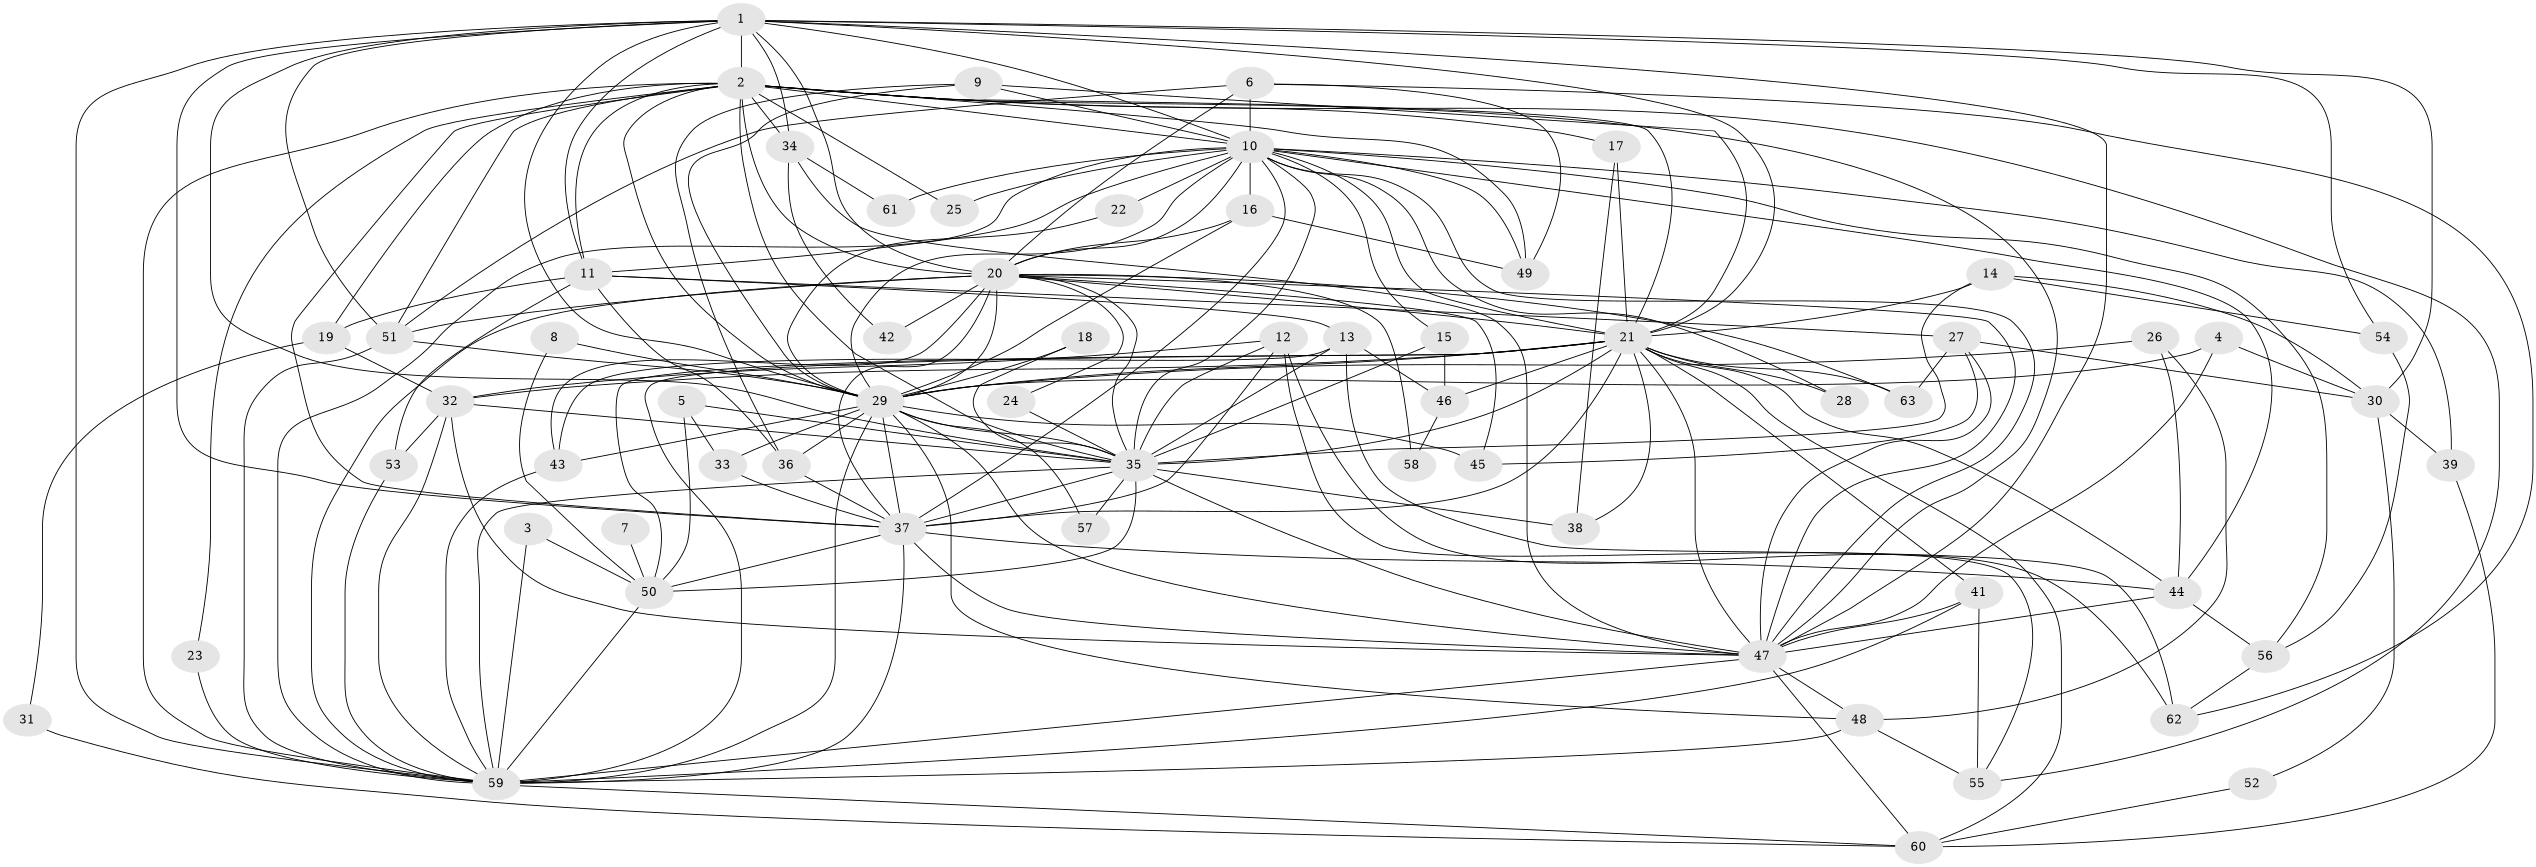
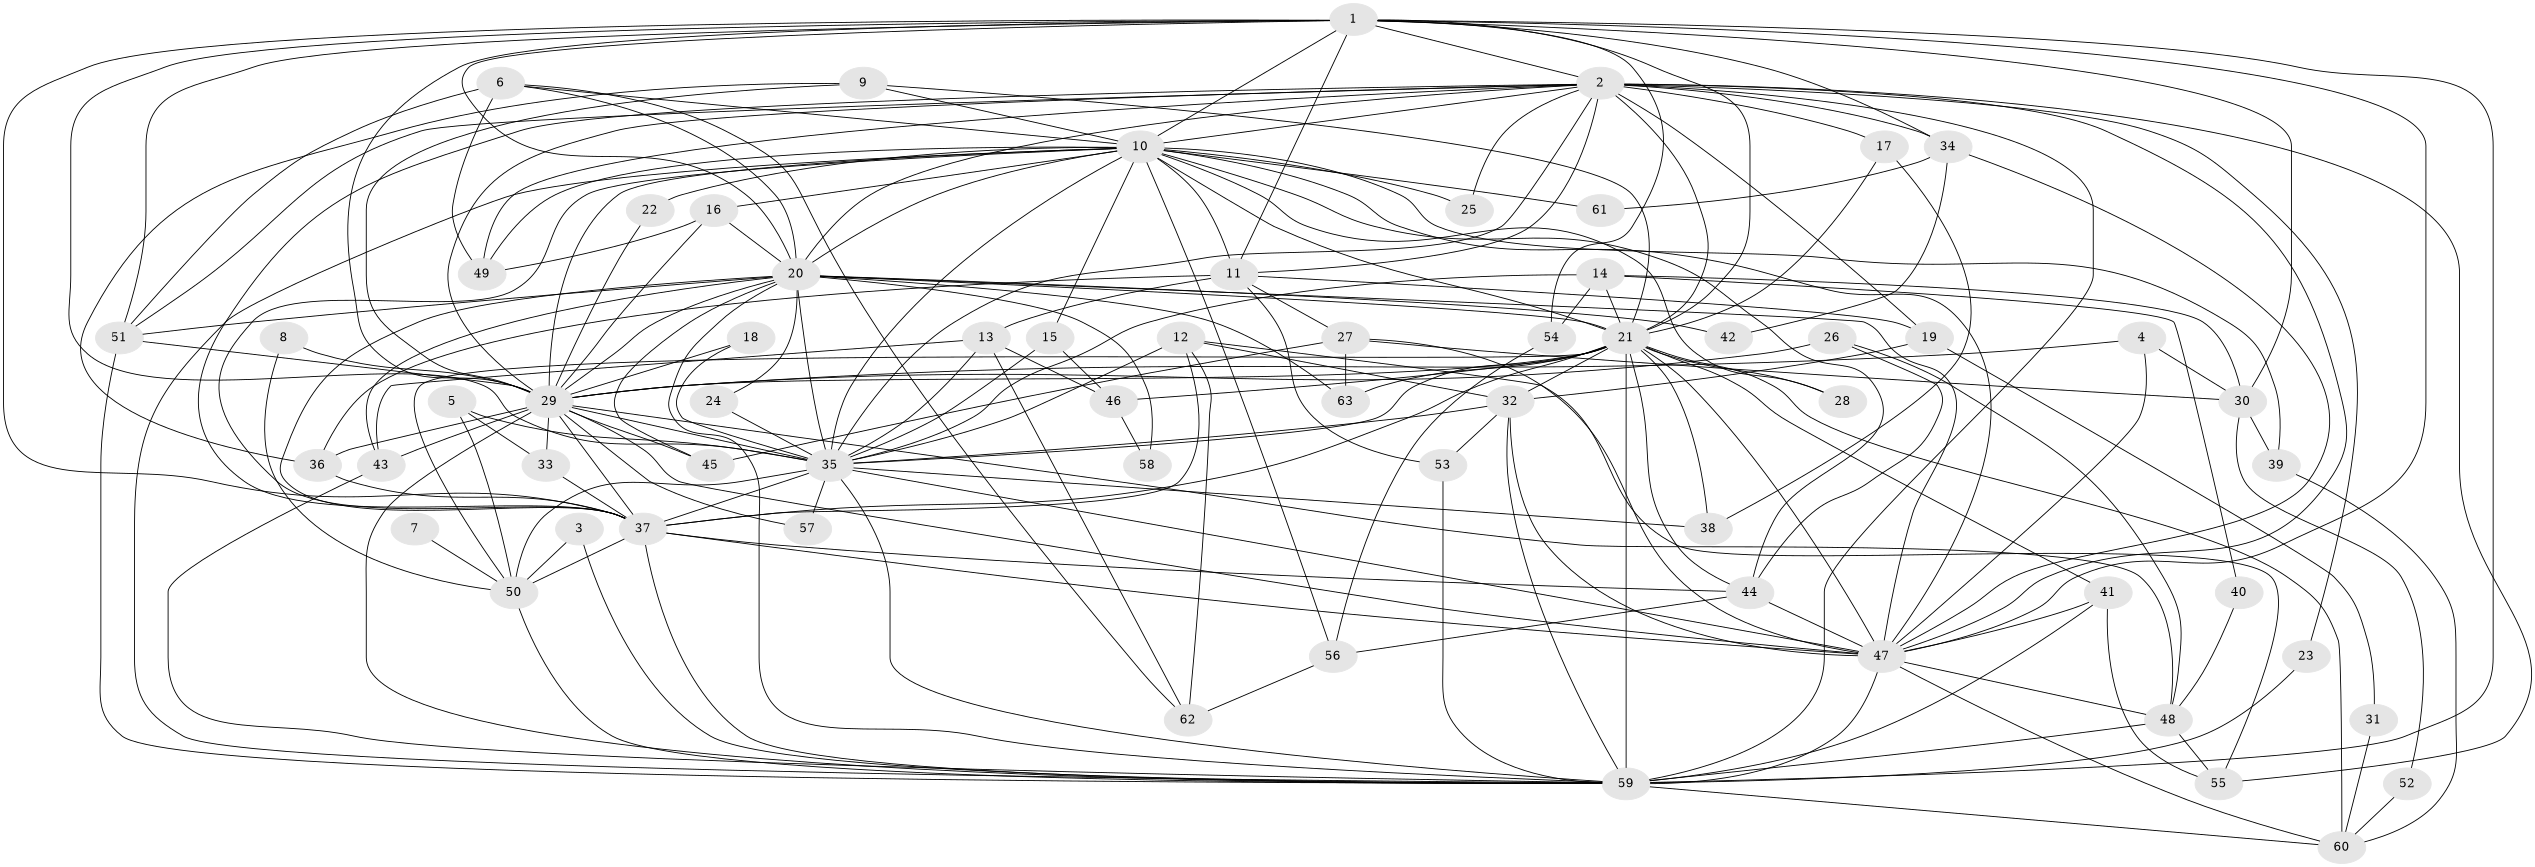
node "40": added
